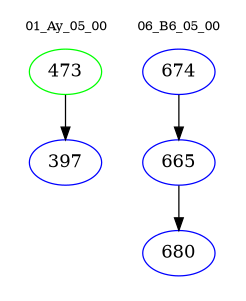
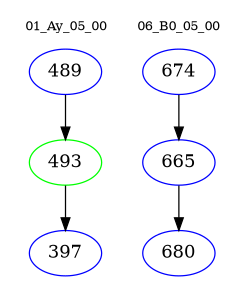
cluster "06_B6_05_00": label "06_B6_05_00" -> "06_B0_05_00"
node "489": added
node "473": label "473" -> "493"
